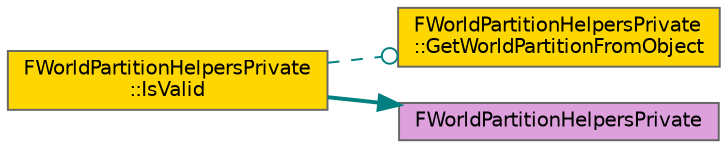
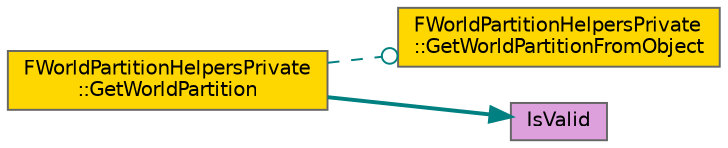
node "FWorldPartitionHelpersPrivate ::IsValid": label "FWorldPartitionHelpersPrivate ::IsValid" -> "FWorldPartitionHelpersPrivate ::GetWorldPartition"
node "FWorldPartitionHelpersPrivate": label "FWorldPartitionHelpersPrivate" -> "IsValid"
